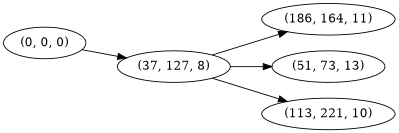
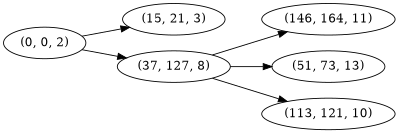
node "(15, 21, 3)": added
node "(186, 164, 11)": label "(186, 164, 11)" -> "(146, 164, 11)"
node "(0, 0, 0)": label "(0, 0, 0)" -> "(0, 0, 2)"
node "(113, 221, 10)": label "(113, 221, 10)" -> "(113, 121, 10)"
